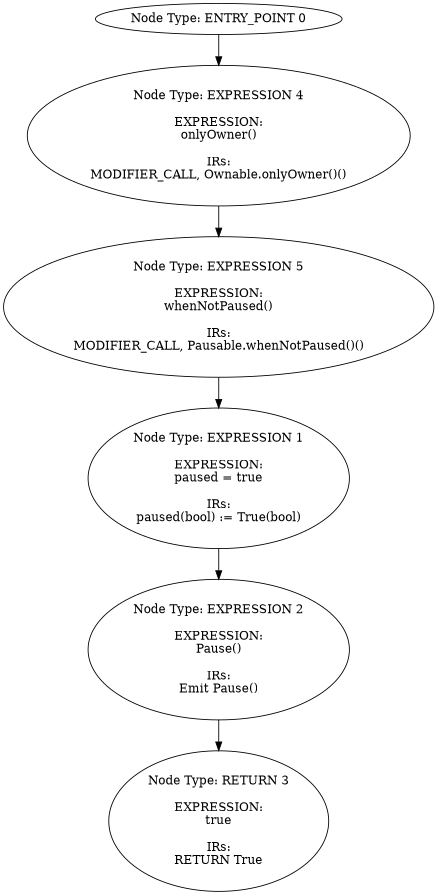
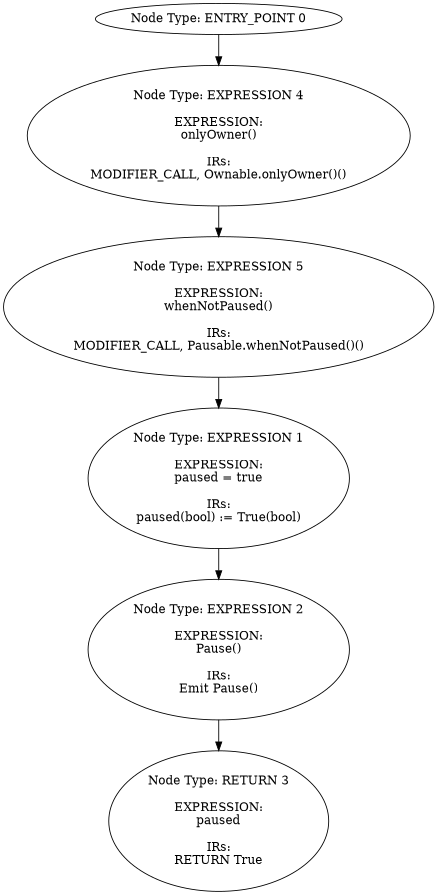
node "Node Type: RETURN 3 EXPRESSION: true IRs: RETURN True": label "Node Type: RETURN 3 EXPRESSION: true IRs: RETURN True" -> "Node Type: RETURN 3 EXPRESSION: paused IRs: RETURN True"
